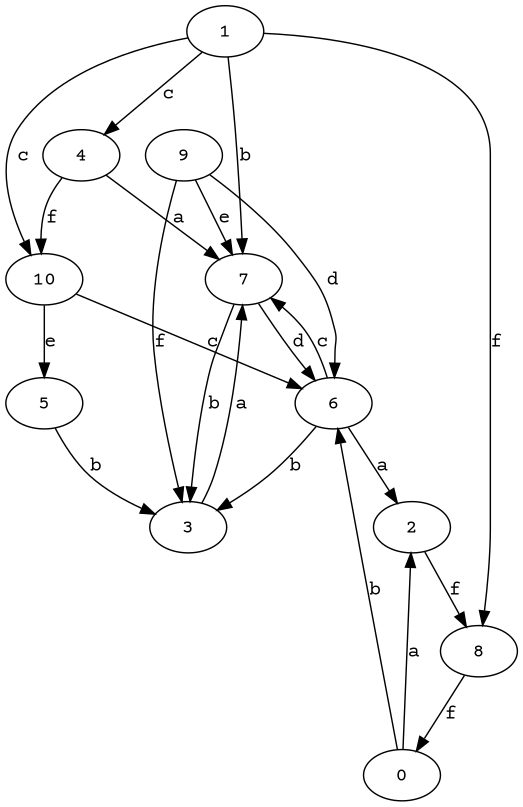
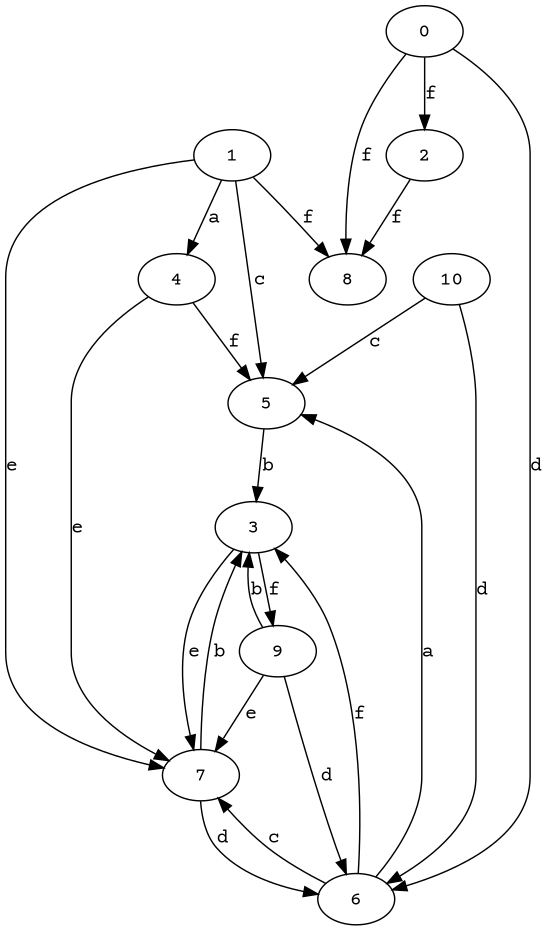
edge "1" -> "4": label "c" -> "a"
edge "1" -> "10": now "1" -> "5"
edge "1" -> "7": label "b" -> "e"
edge "4" -> "10": now "4" -> "5"
edge "4" -> "7": label "a" -> "e"
edge "10" -> "5": label "e" -> "c"
edge "9" -> "3": label "f" -> "b"
edge "10" -> "6": label "c" -> "d"
edge "3" -> "7": label "a" -> "e"
edge "6" -> "2": now "6" -> "5"
edge "6" -> "3": label "b" -> "f"
edge "3" -> "9": added, label "f"
edge "0" -> "6": label "b" -> "d"
edge "0" -> "2": label "a" -> "f"
edge "8" -> "0": reversed
